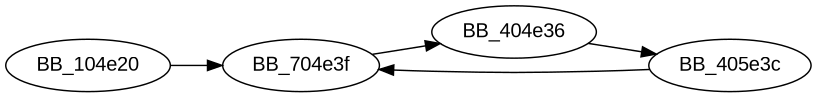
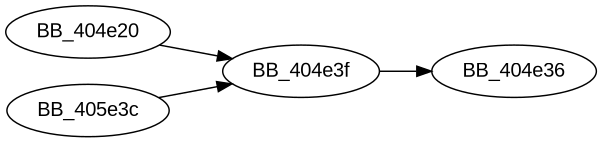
edge "BB_404e36" -> "BB_405e3c": removed
node "BB_104e20": label "BB_104e20" -> "BB_404e20"
node "BB_704e3f": label "BB_704e3f" -> "BB_404e3f"
